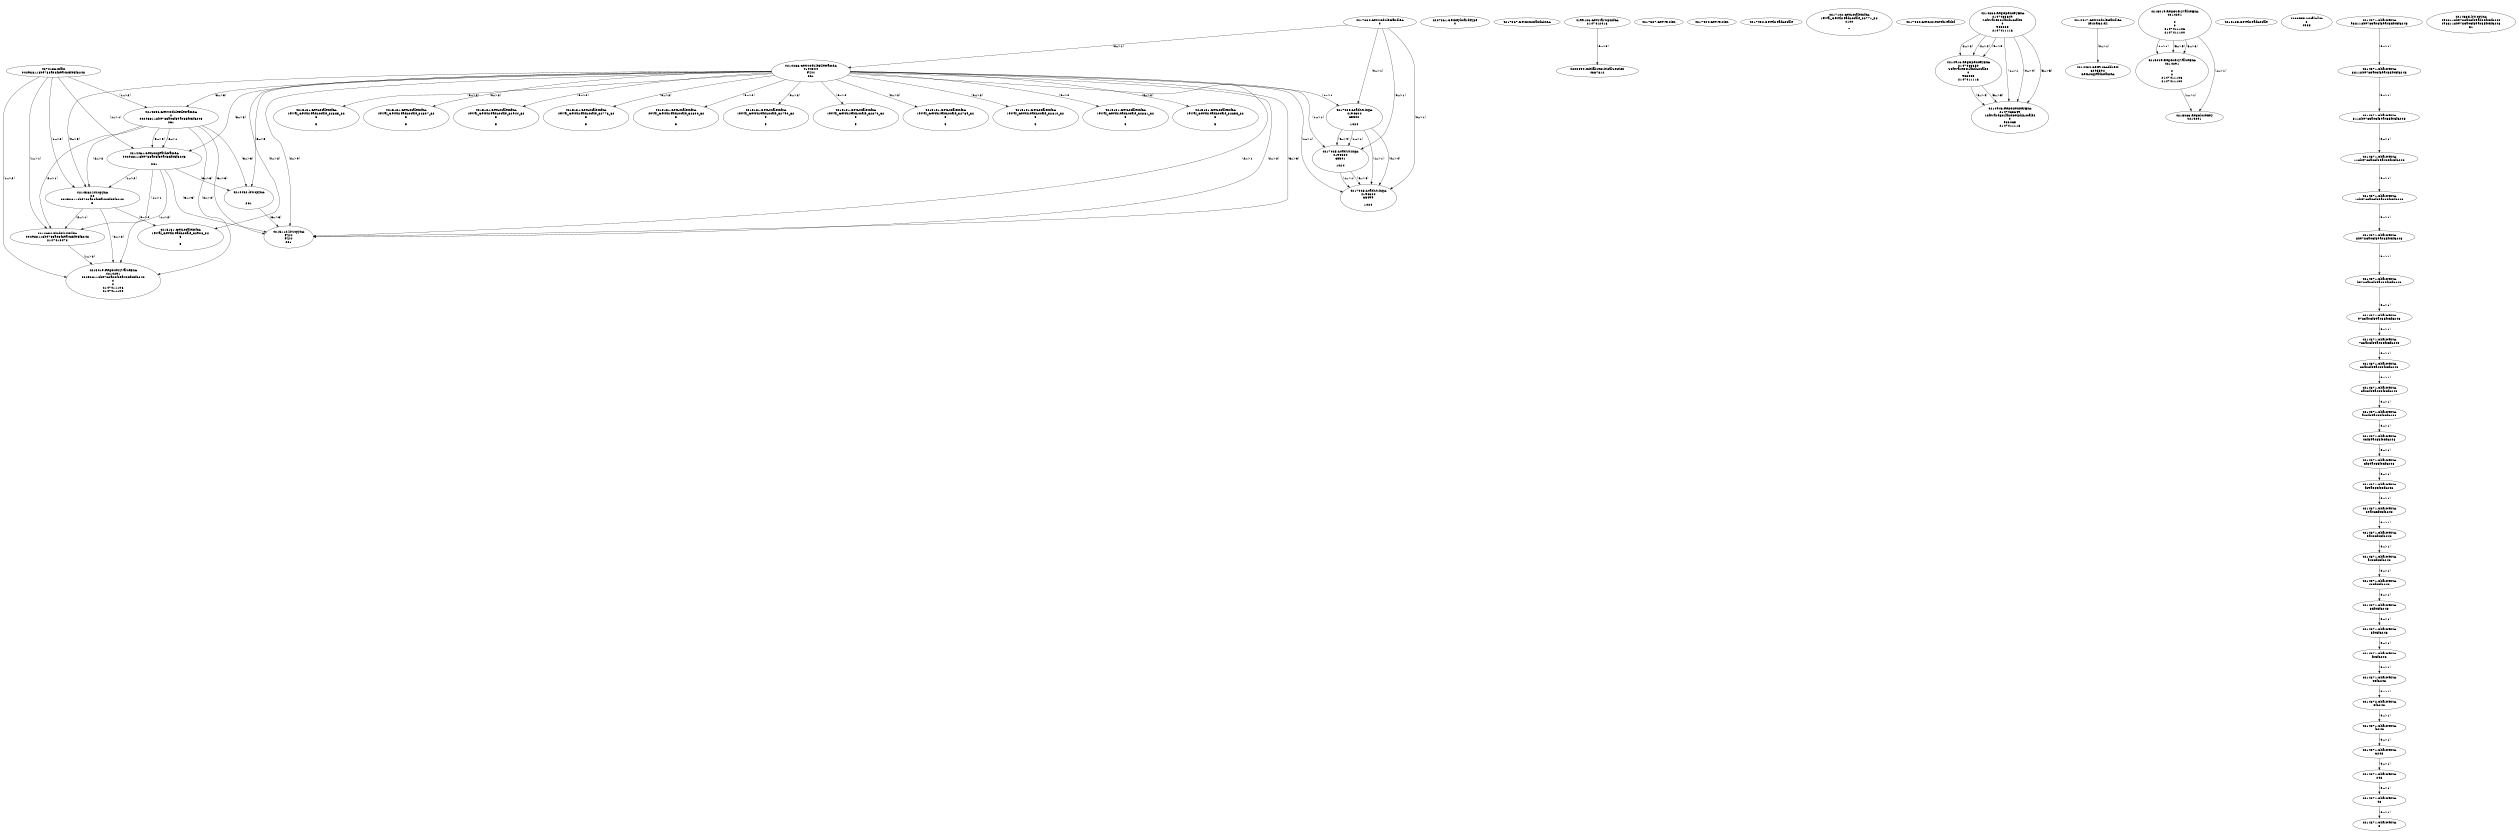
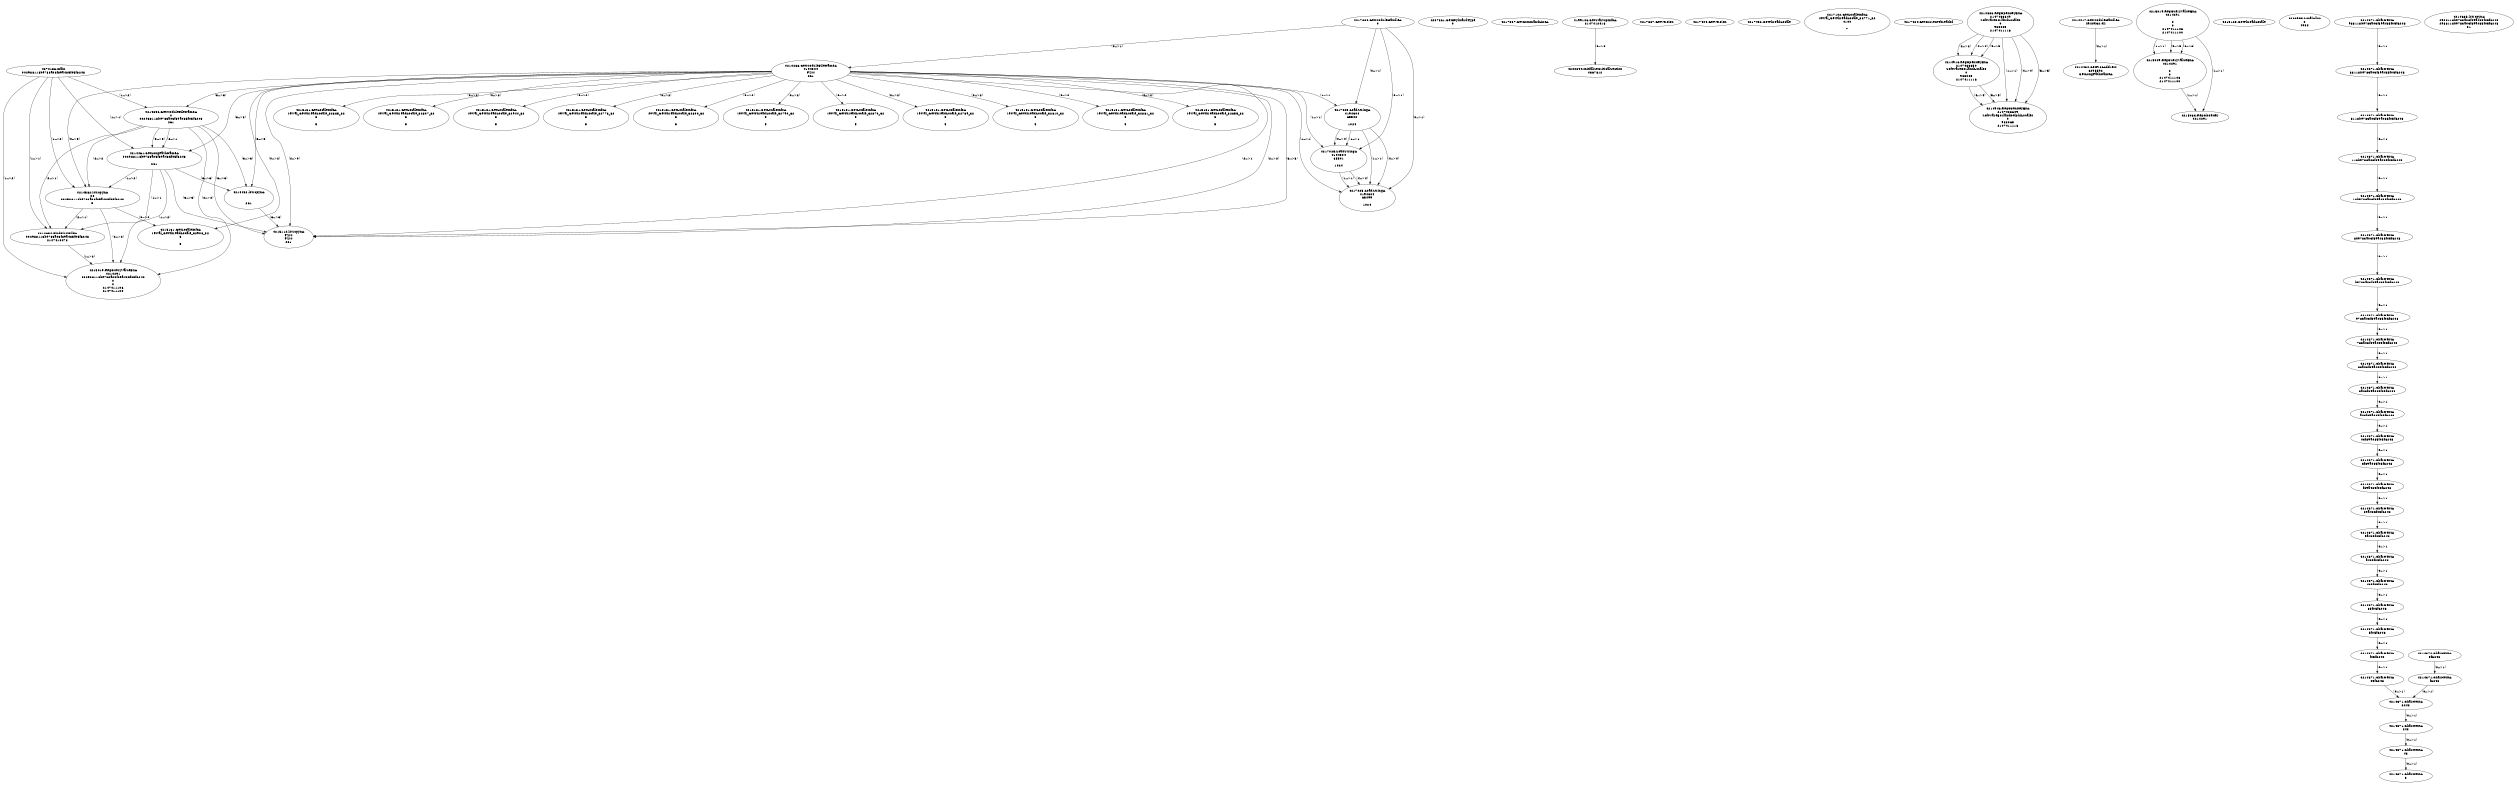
edge "4214371.CharNextA 05f6248" -> "4214372.CharNextA 5f6248": now "4214371.CharNextA 05f6248" -> "4214371.CharNextA 6248"
